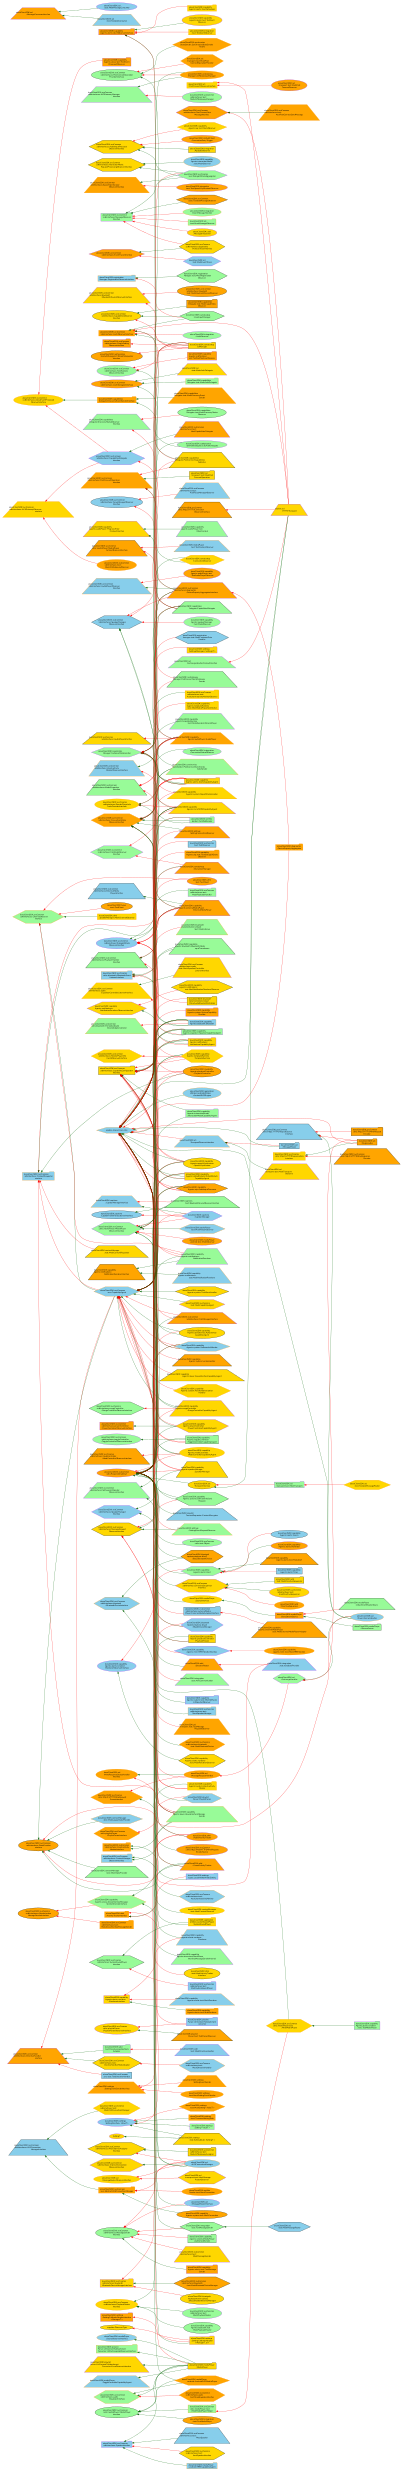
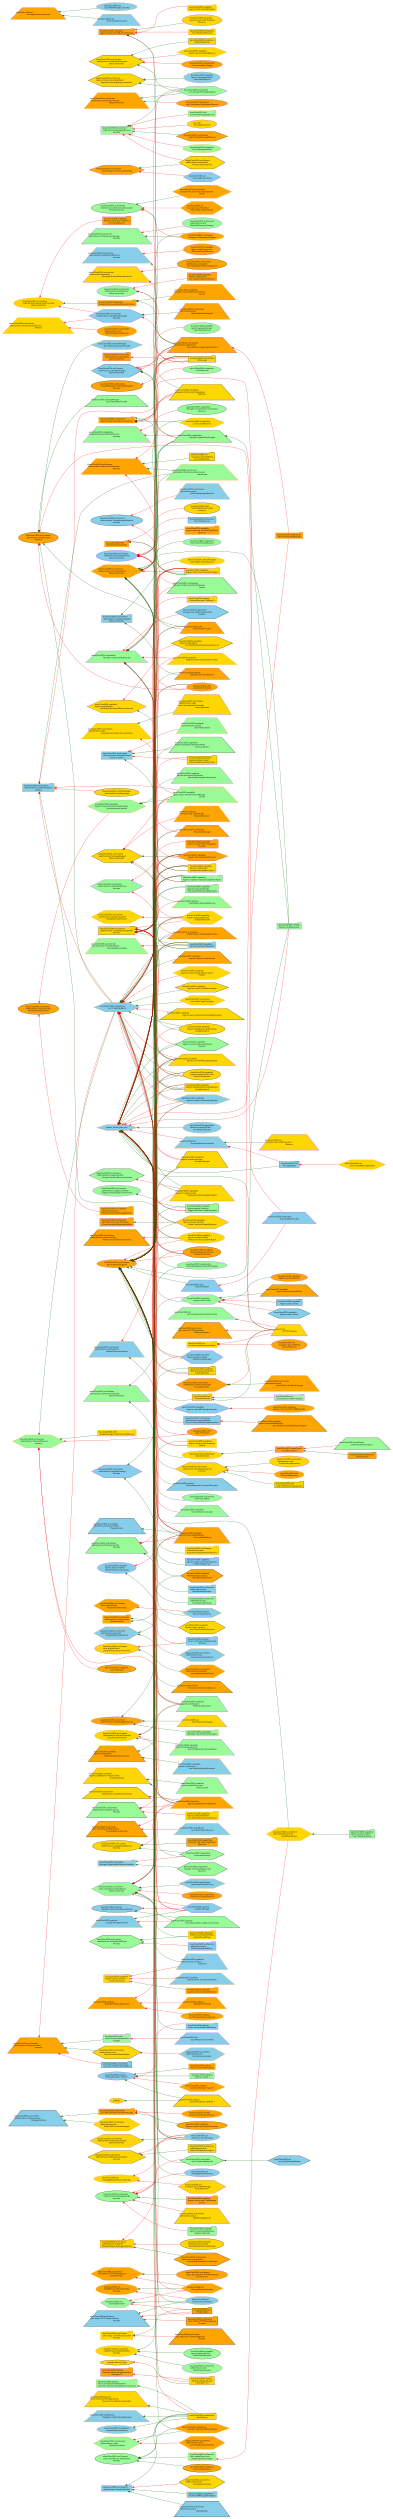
node "alexaClientSDK::acl ::test::MockMessageConsumer": color purple -> darkorange
node "alexaClientSDK::adsl ::MessageInterpreter": label "alexaClientSDK::adsl ::MessageInterpreter" -> "this::adsl ::MessageInterpreter"
node "alexaClientSDK::registration Manager::CustomerDataHandler": shape hexagon -> trapezium
edge "alexaClientSDK::certified Sender::CertifiedSender" -> "alexaClientSDK::registration Manager::CustomerDataHandler": now "alexaClientSDK::certified Sender::CertifiedSender" -> "alexaClientSDK::capabilities Delegate::CapabilitiesDelegate"
node "alexaClientSDK::types ::test::TestClient": label "alexaClientSDK::types ::test::TestClient" -> "alexaClientSDK::integration ::test::TestClient"
edge "alexaClientSDK::settings ::SettingConnectionObserver" -> "enable_shared_from_this": color red -> darkgreen
edge "alexaClientSDK::capability Agents::audioPlayer::AudioPlayer" -> "alexaClientSDK::avsCommon ::avs::CapabilityAgent": removed
edge "alexaClientSDK::capabilities Delegate::CapabilitiesDelegate" -> "alexaClientSDK::avsCommon ::utils::RequiresShutdown": color red -> darkgreen
node "alexaClientSDK::capability Agents::aip::AudioInputProcessor": color black -> purple
node "alexaClientSDK::contextManager ::test::MockContextRequester": shape trapezium -> ellipse
node "alexaClientSDK::avsCommon ::test::MockCapabilityAgent": color purple -> darkorange
edge "alexaClientSDK::capability Agents::system::LocaleHandler" -> "alexaClientSDK::avsCommon ::avs::CapabilityAgent": color red -> darkgreen
node "alexaClientSDK::acl ::TransportInterface": shape ellipse -> folder
edge "alexaClientSDK::acl ::test::TestableMessageRouter" -> "alexaClientSDK::acl ::transport::test::MockTransport": now "alexaClientSDK::acl ::test::TestableMessageRouter" -> "alexaClientSDK::acl ::MessageRouter"
node "alexaClientSDK::capability Agents::alerts::Alarm": shape ellipse -> hexagon
node "alexaClientSDK::mediaPlayer ::IStreamSource": fillcolor palegreen -> orange
node "alexaClientSDK::adsl ::DirectiveRouter": fillcolor orange -> skyblue
edge "alexaClientSDK::acl ::ExchangeHandler" -> "alexaClientSDK::acl ::MessageRequestHandler": reversed
node "alexaClientSDK::acl ::MessageRequestHandler": shape ellipse -> hexagon
